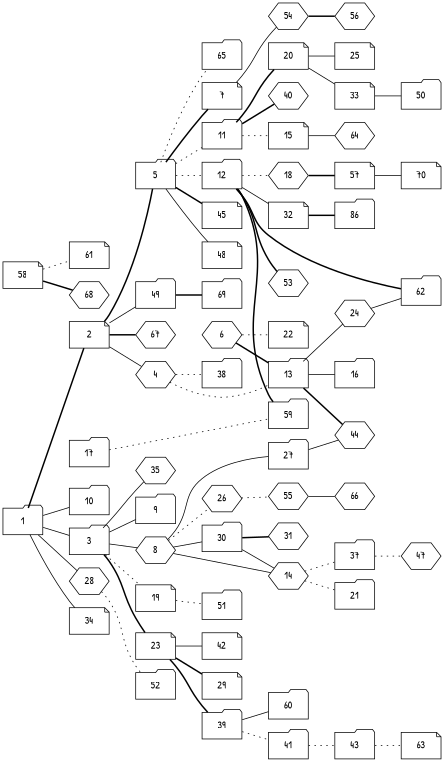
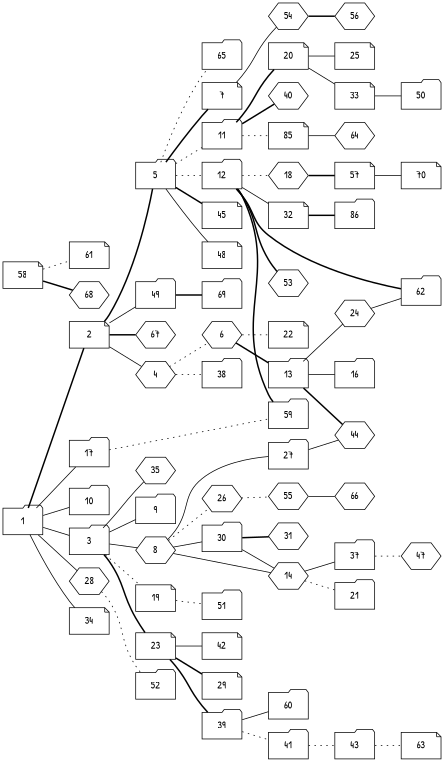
node "15": label "15" -> "85"
edge "4" -- "13": now "4" -- "6"
edge "17" -- "1": added
edge "37" -- "14": style dotted -> solid
